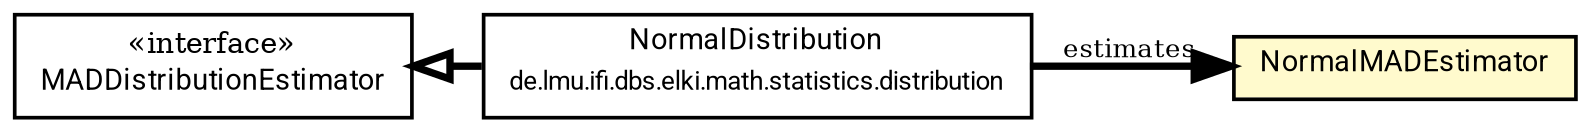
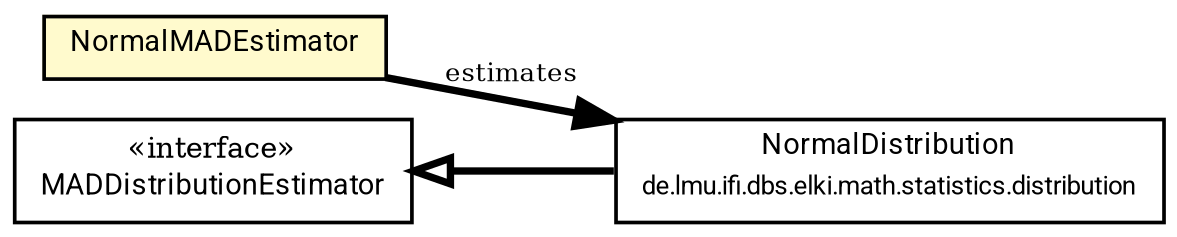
edge "NormalDistribution" -> "NormalMADEstimator": reversed
